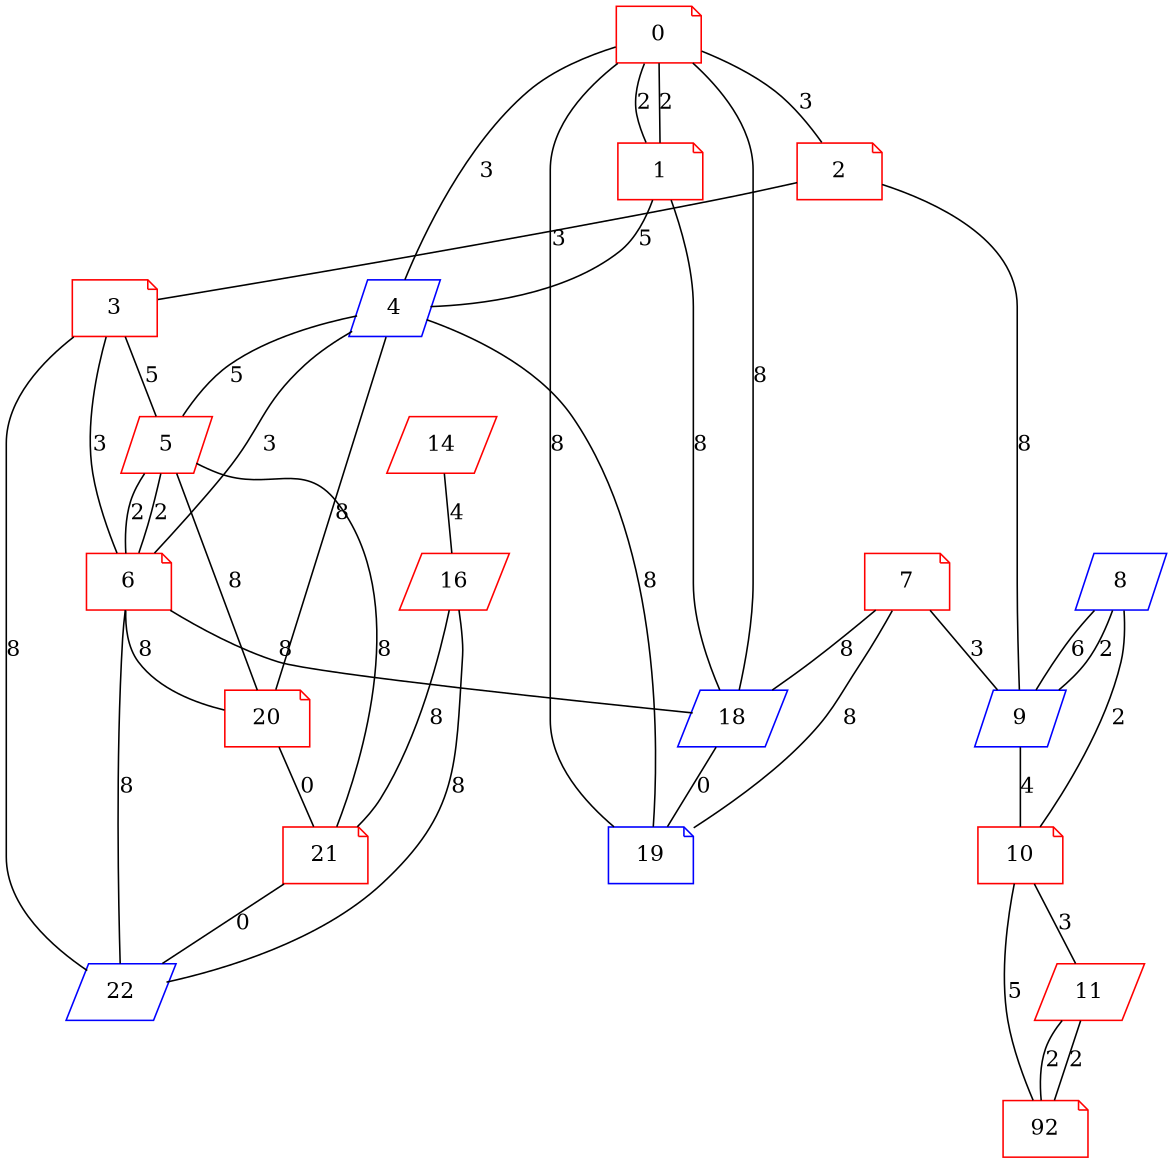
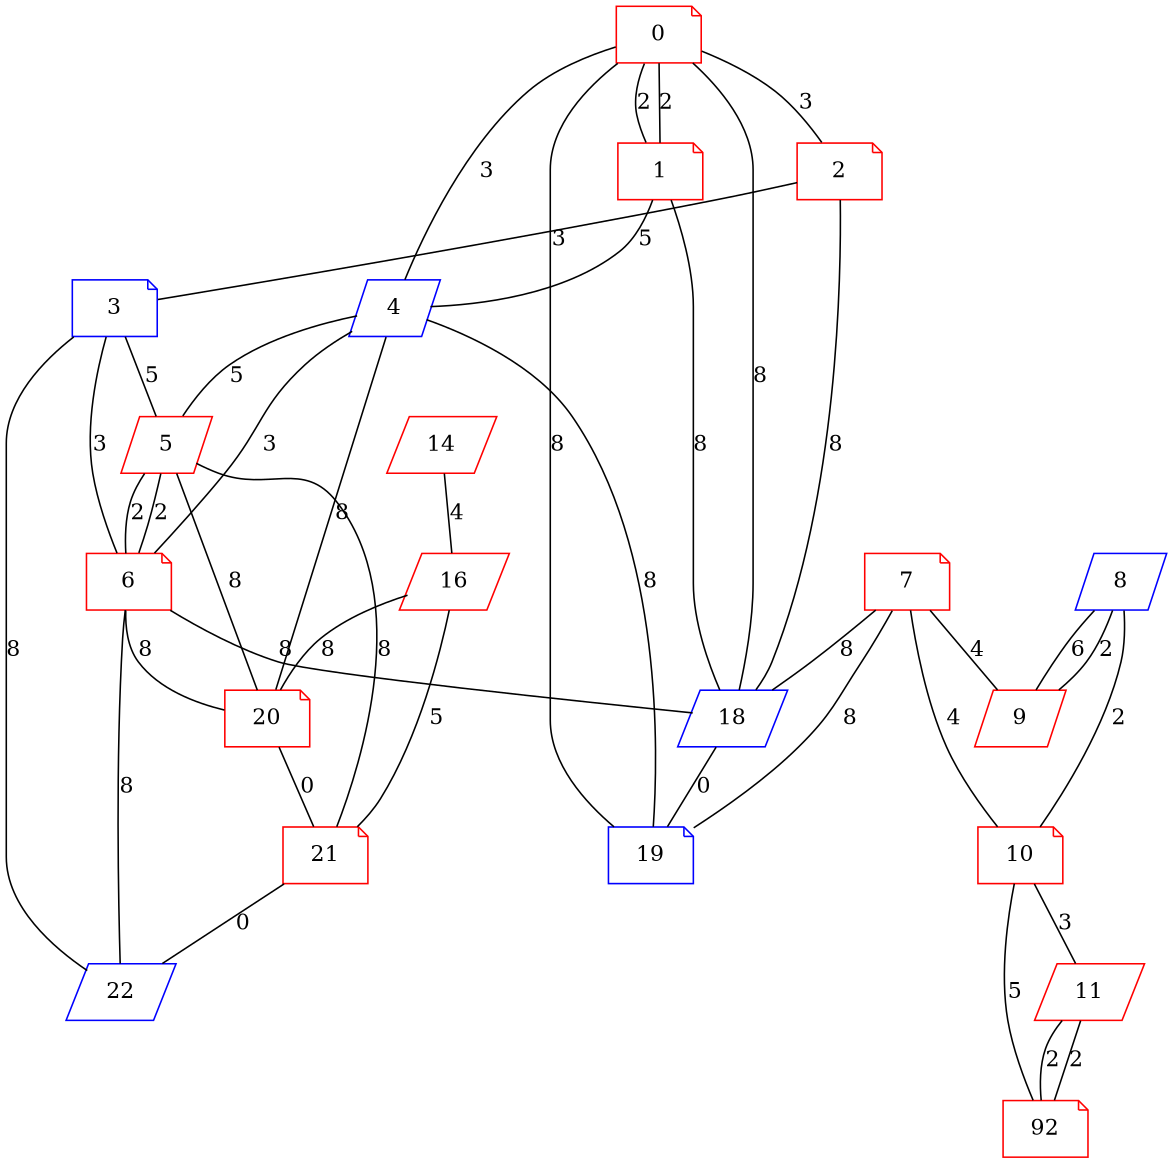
node "3": color red -> blue
edge "2" -- "9": now "2" -- "18"
edge "7" -- "9": label "3" -> "4"
edge "16" -- "21": label "8" -> "5"
node "9": color blue -> red
edge "9" -- "10": now "7" -- "10"
edge "16" -- "22": now "16" -- "20"
